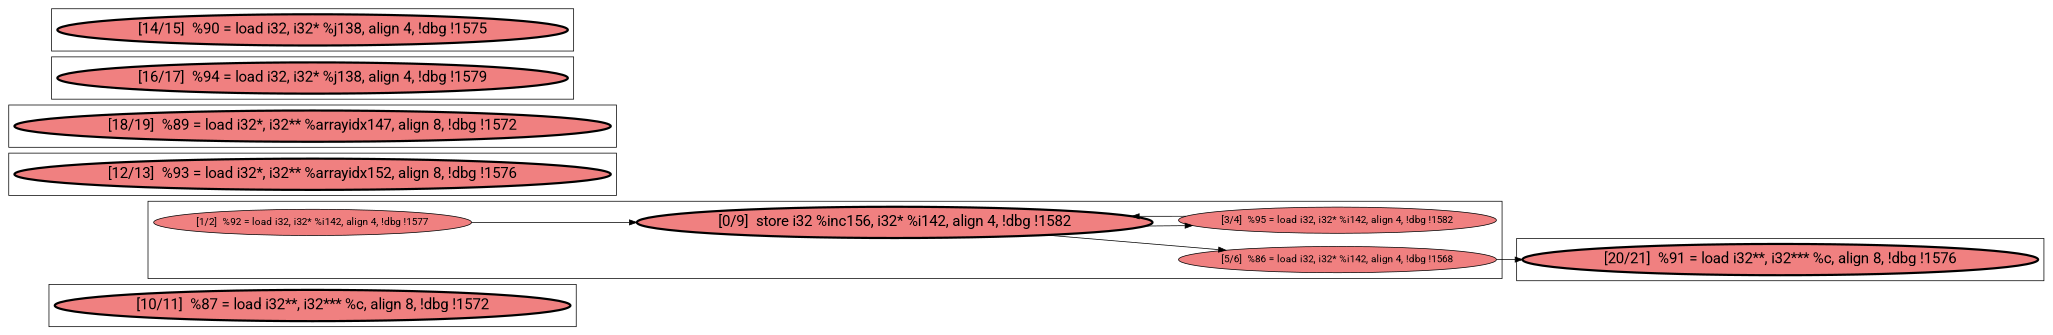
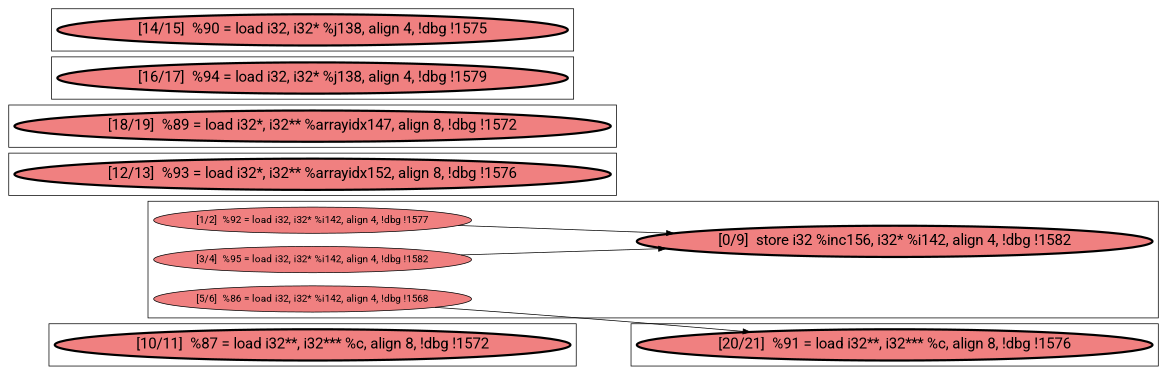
edge "[0/9]  store i32 %inc156, i32* %i142, align 4, !dbg !1582" -> "[3/4]  %95 = load i32, i32* %i142, align 4, !dbg !1582": removed
edge "[0/9]  store i32 %inc156, i32* %i142, align 4, !dbg !1582" -> "[5/6]  %86 = load i32, i32* %i142, align 4, !dbg !1568": removed
